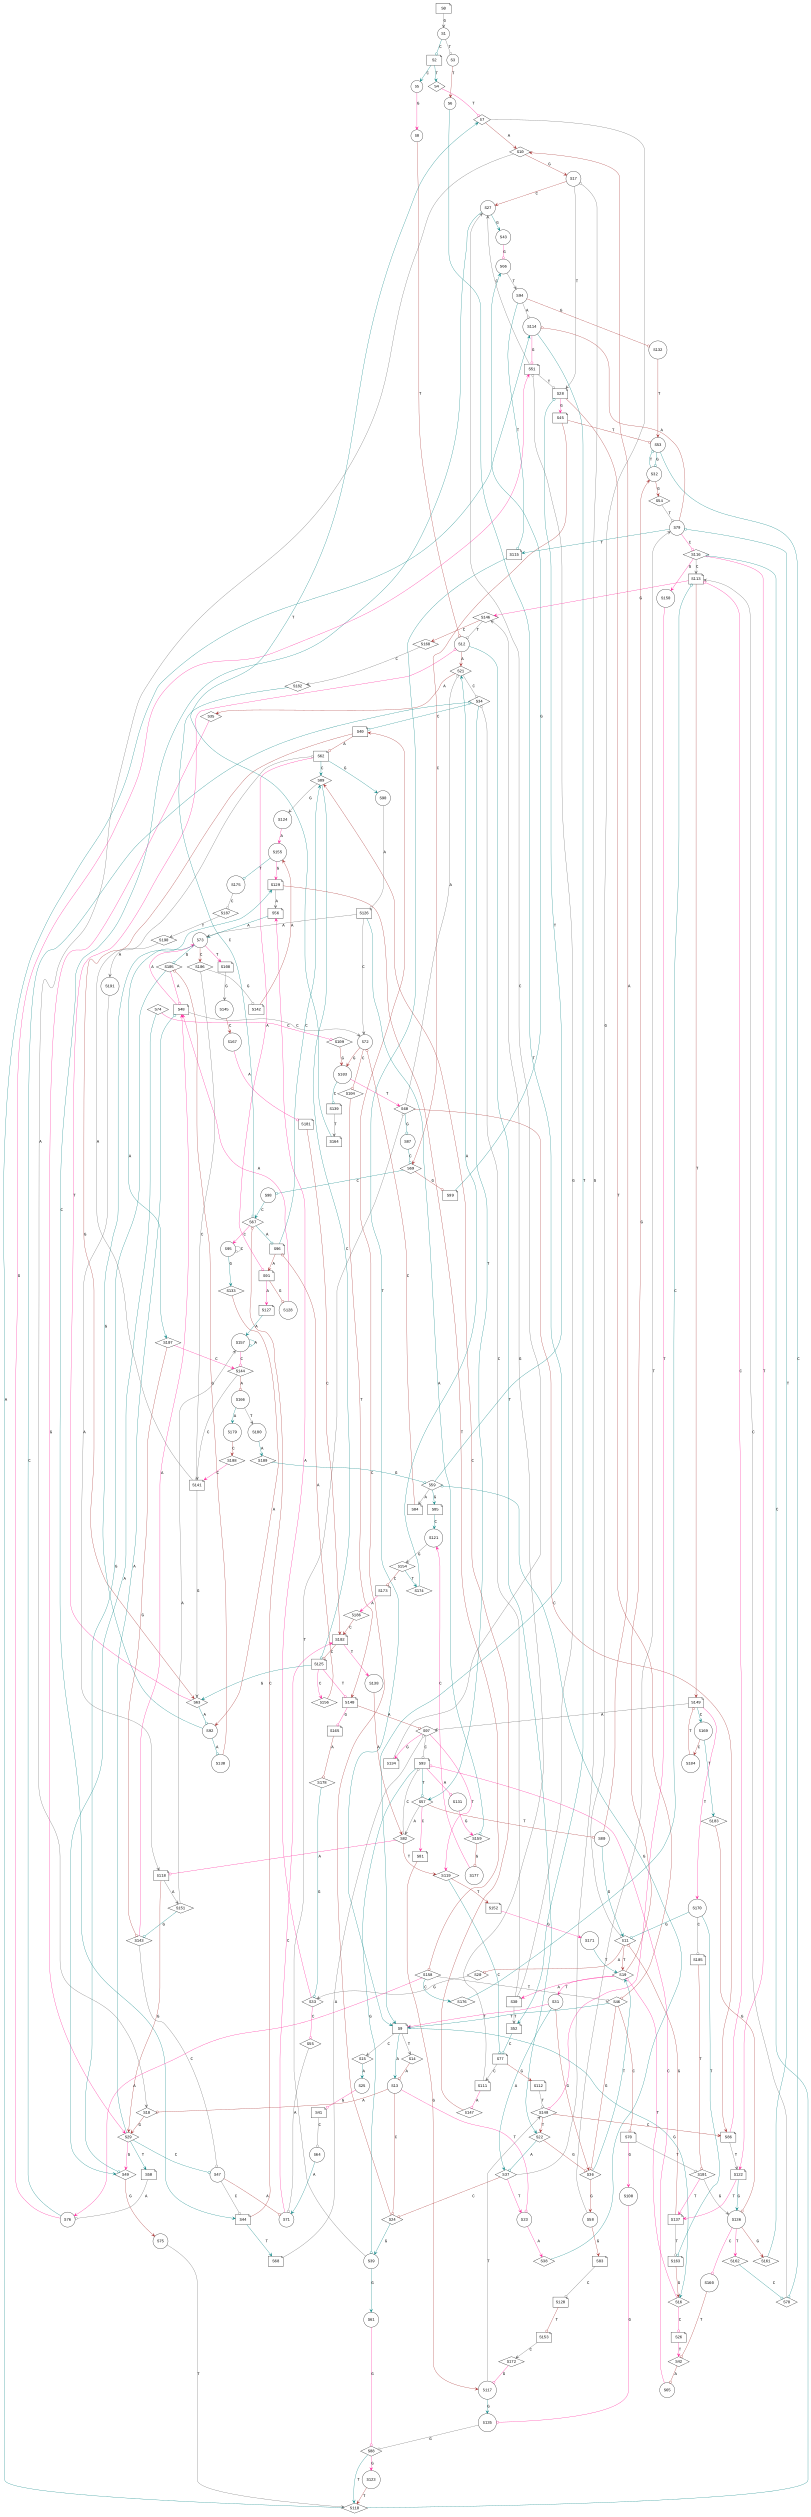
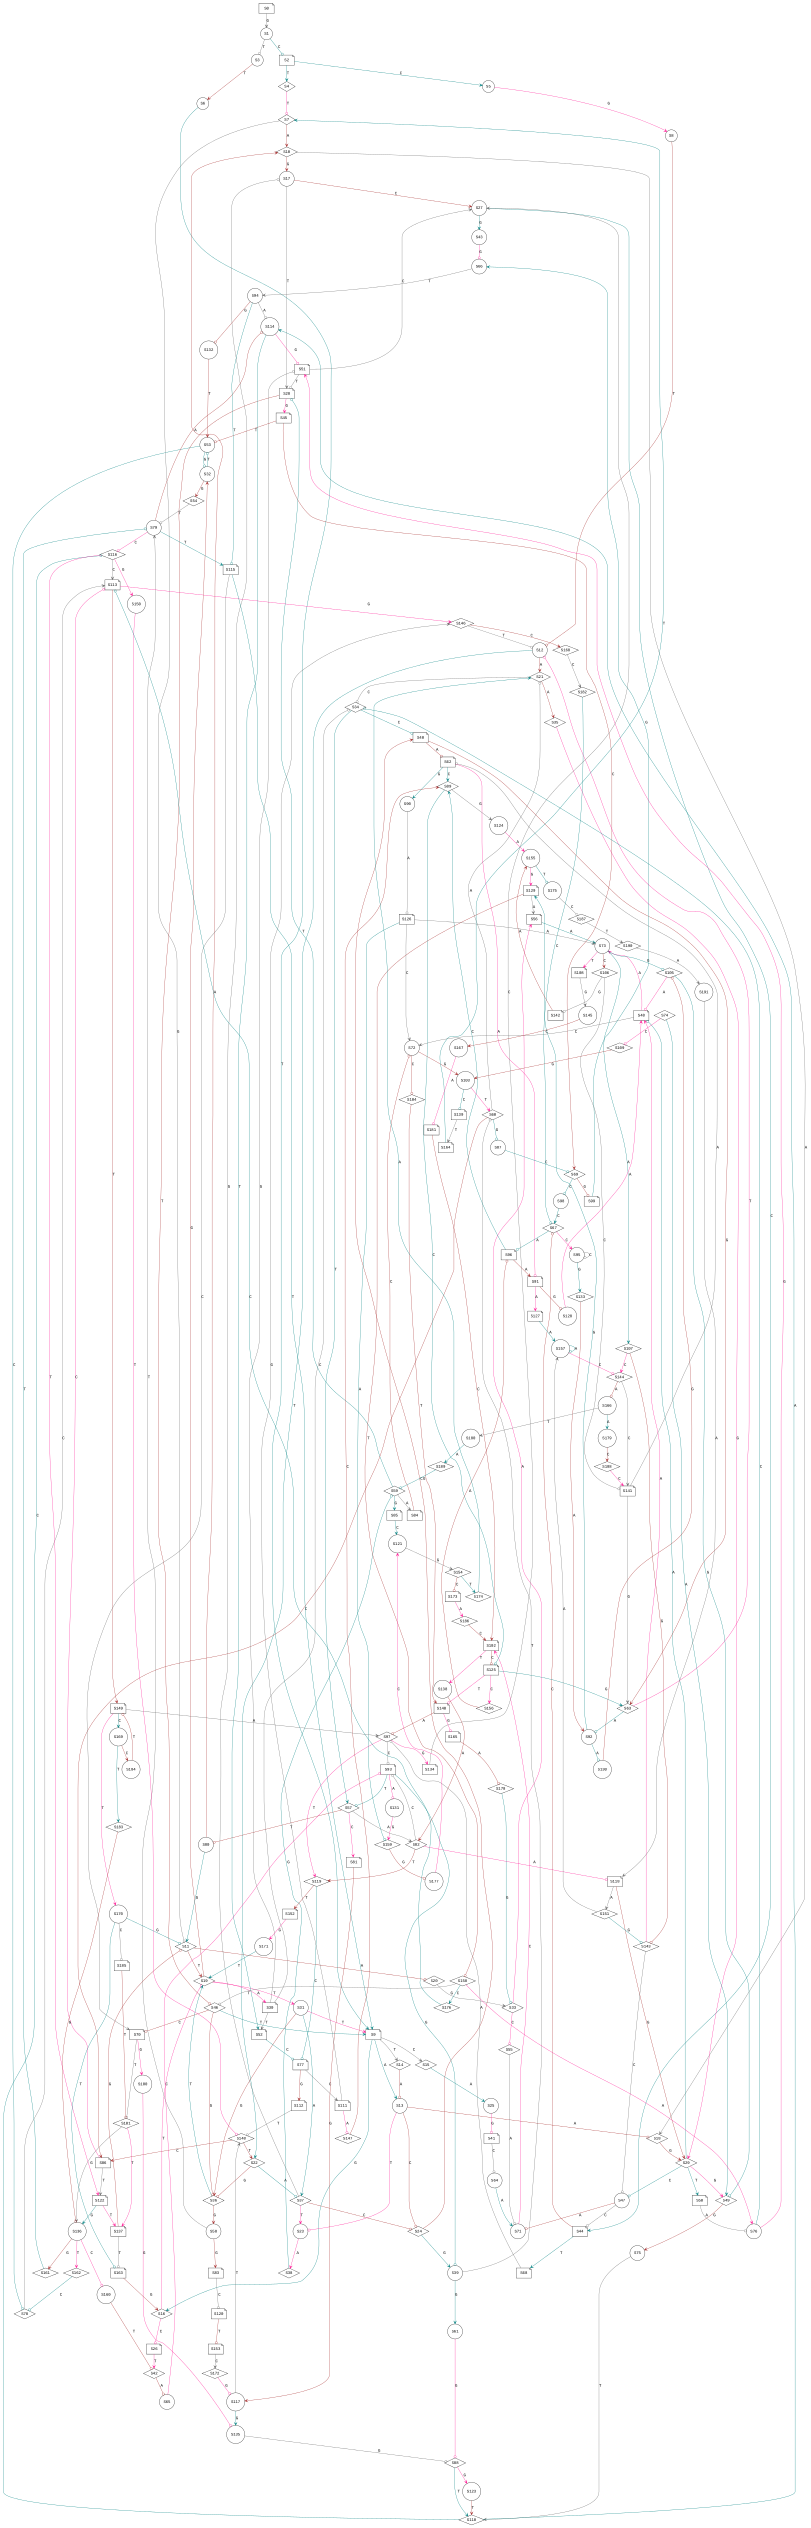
edge "S115" -> "S70": added, label "C"
